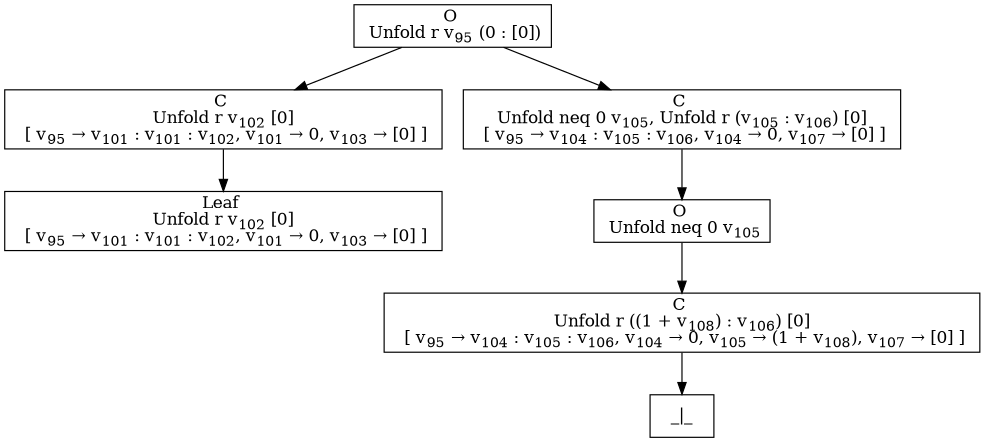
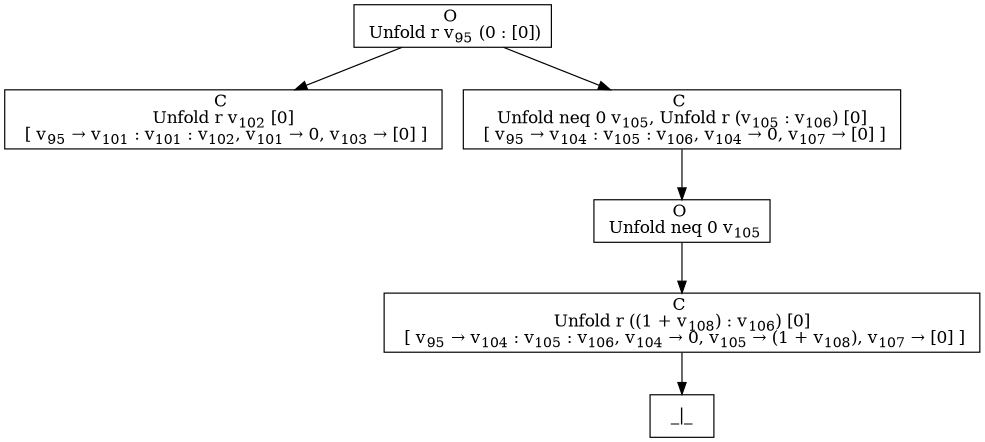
node "Leaf": removed
